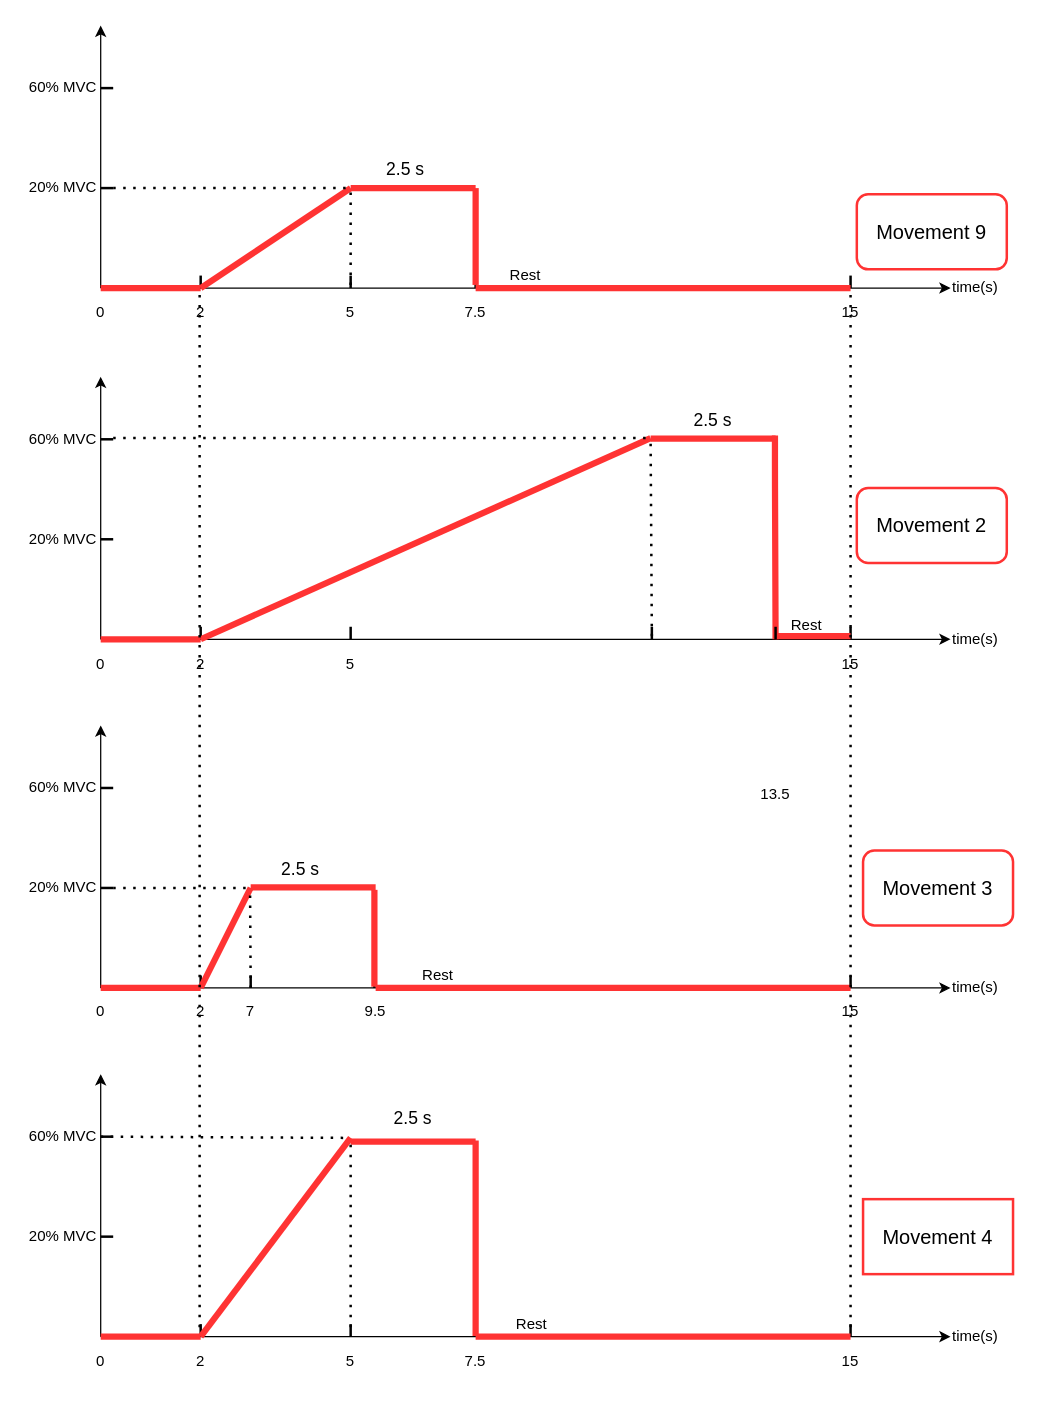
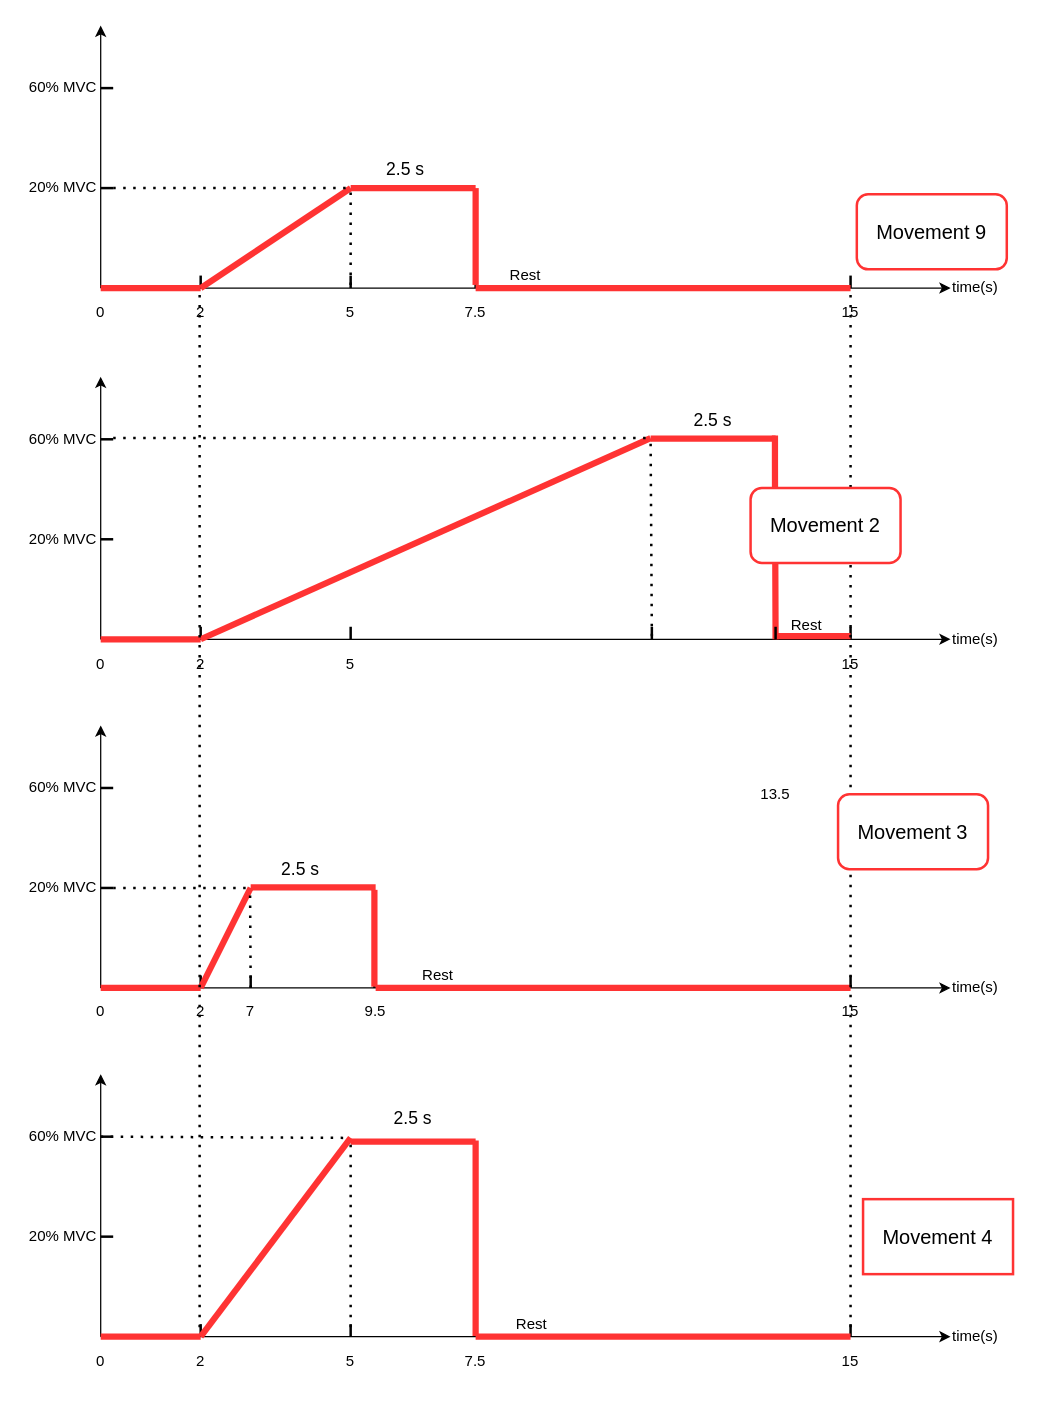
node "Movement 2": moved (932, 526) -> (826, 526)
node "Movement 3": moved (938, 888) -> (913, 832)
